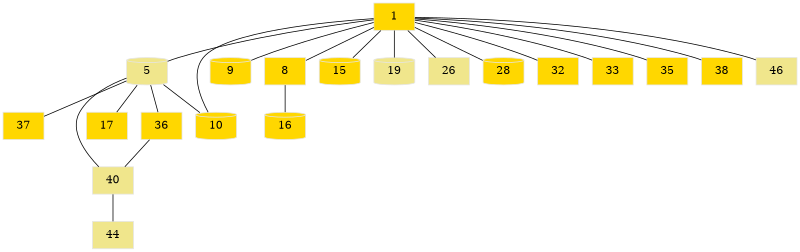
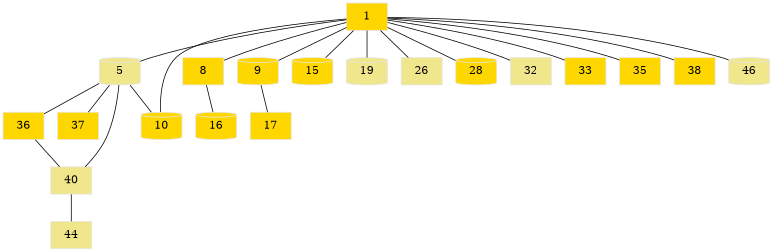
node "32": fillcolor gold -> khaki
node "46": shape box -> cylinder
edge "5" -- "17": now "9" -- "17"
